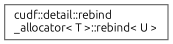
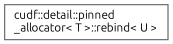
node "cudf::detail::rebind _allocator< T >::rebind< U >": label "cudf::detail::rebind _allocator< T >::rebind< U >" -> "cudf::detail::pinned _allocator< T >::rebind< U >"
